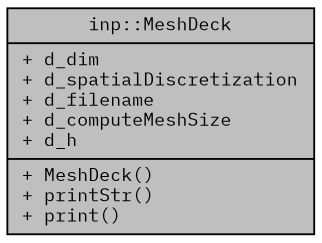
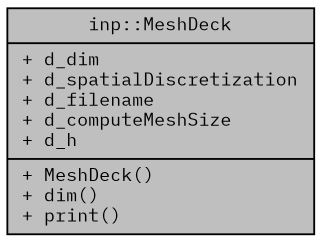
node "inp::MeshDeck": text "+ printStr()" -> "+ dim()"
